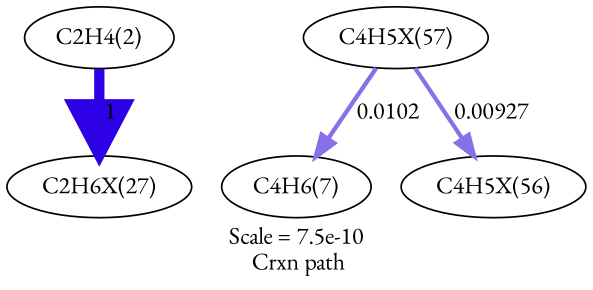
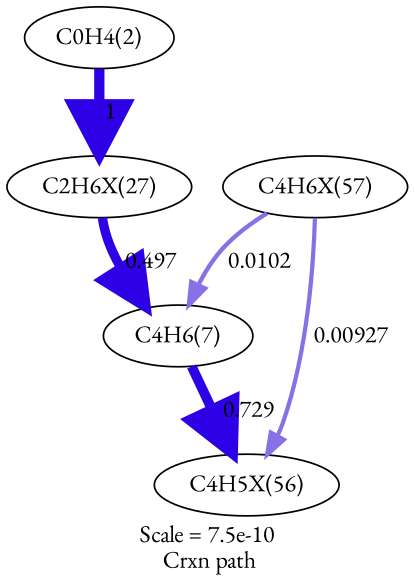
node "C2H4(2)": label "C2H4(2)" -> "C0H4(2)"
node "C4H5X(57)": label "C4H5X(57)" -> "C4H6X(57)"
edge "C2H6X(27)" -> "C4H6(7)": added, label "0.497"
edge "C4H6(7)" -> "C4H5X(56)": added, label "0.729"
